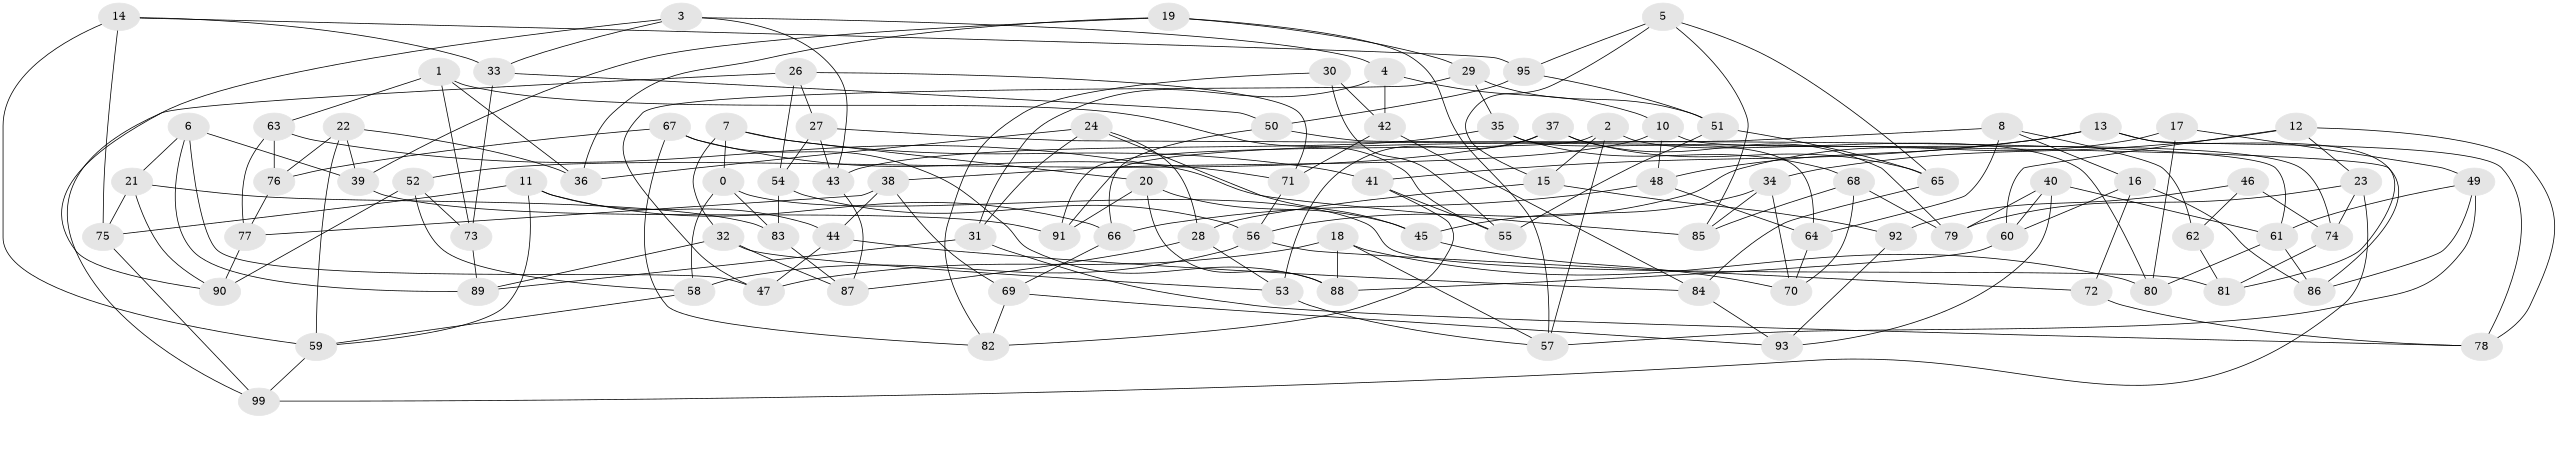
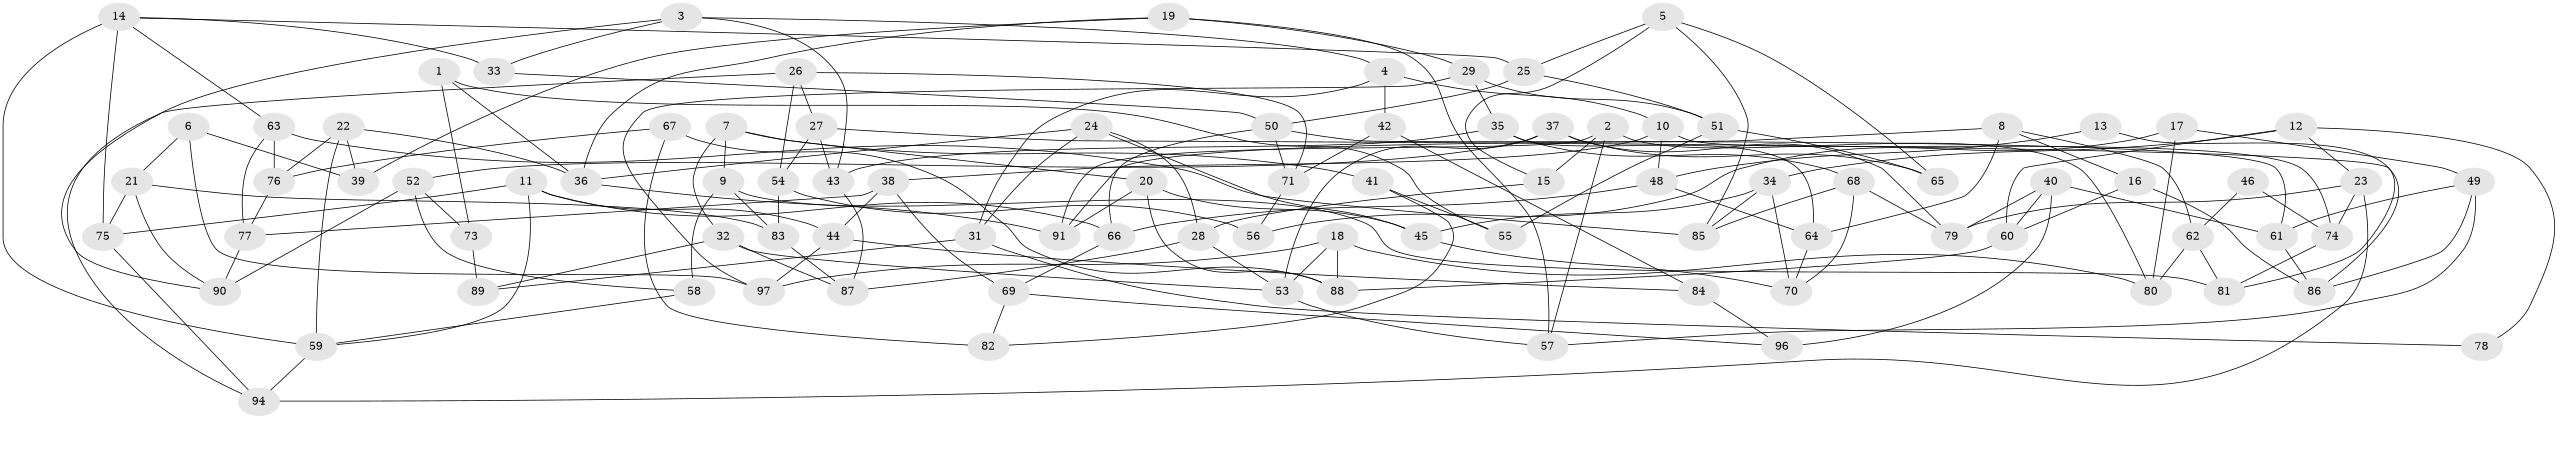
node "30": removed
node "95": label "95" -> "25"
edge "1" -- "63": now "14" -- "63"
edge "13" -- "78": removed
edge "13" -- "41": removed
edge "67" -- "71": now "50" -- "71"
edge "33" -- "73": removed
node "0": label "0" -> "9"
edge "65" -- "84": removed
edge "39" -- "91": now "36" -- "91"
node "92": removed
edge "61" -- "80": now "62" -- "80"
edge "56" -- "58": removed
edge "6" -- "89": removed
node "47": label "47" -> "97"
edge "18" -- "57": now "18" -- "53"
node "72": removed
node "93": label "93" -> "96"
node "99": label "99" -> "94"
